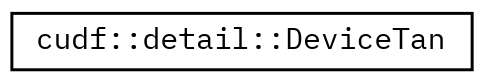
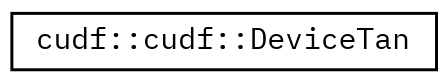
node "cudf::detail::DeviceTan": label "cudf::detail::DeviceTan" -> "cudf::cudf::DeviceTan"
